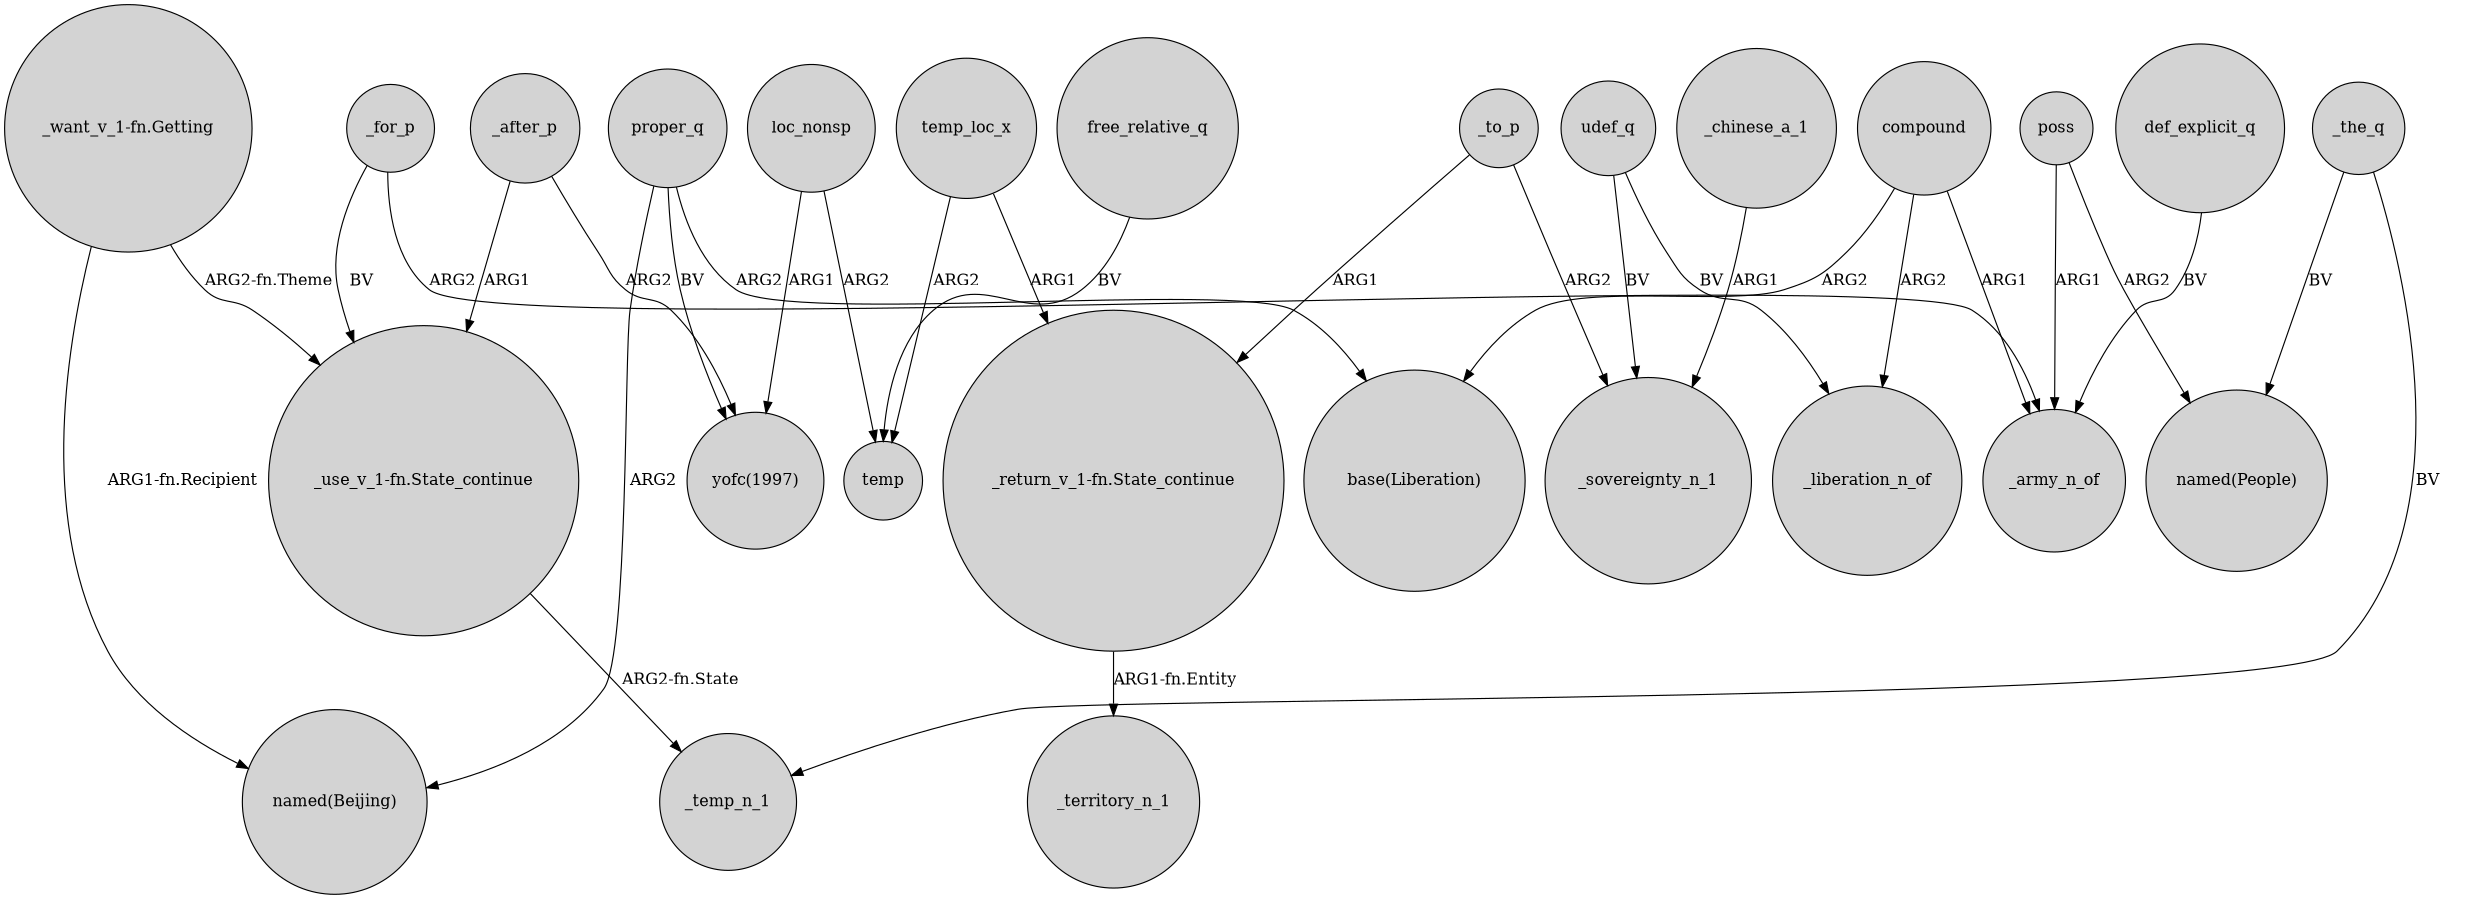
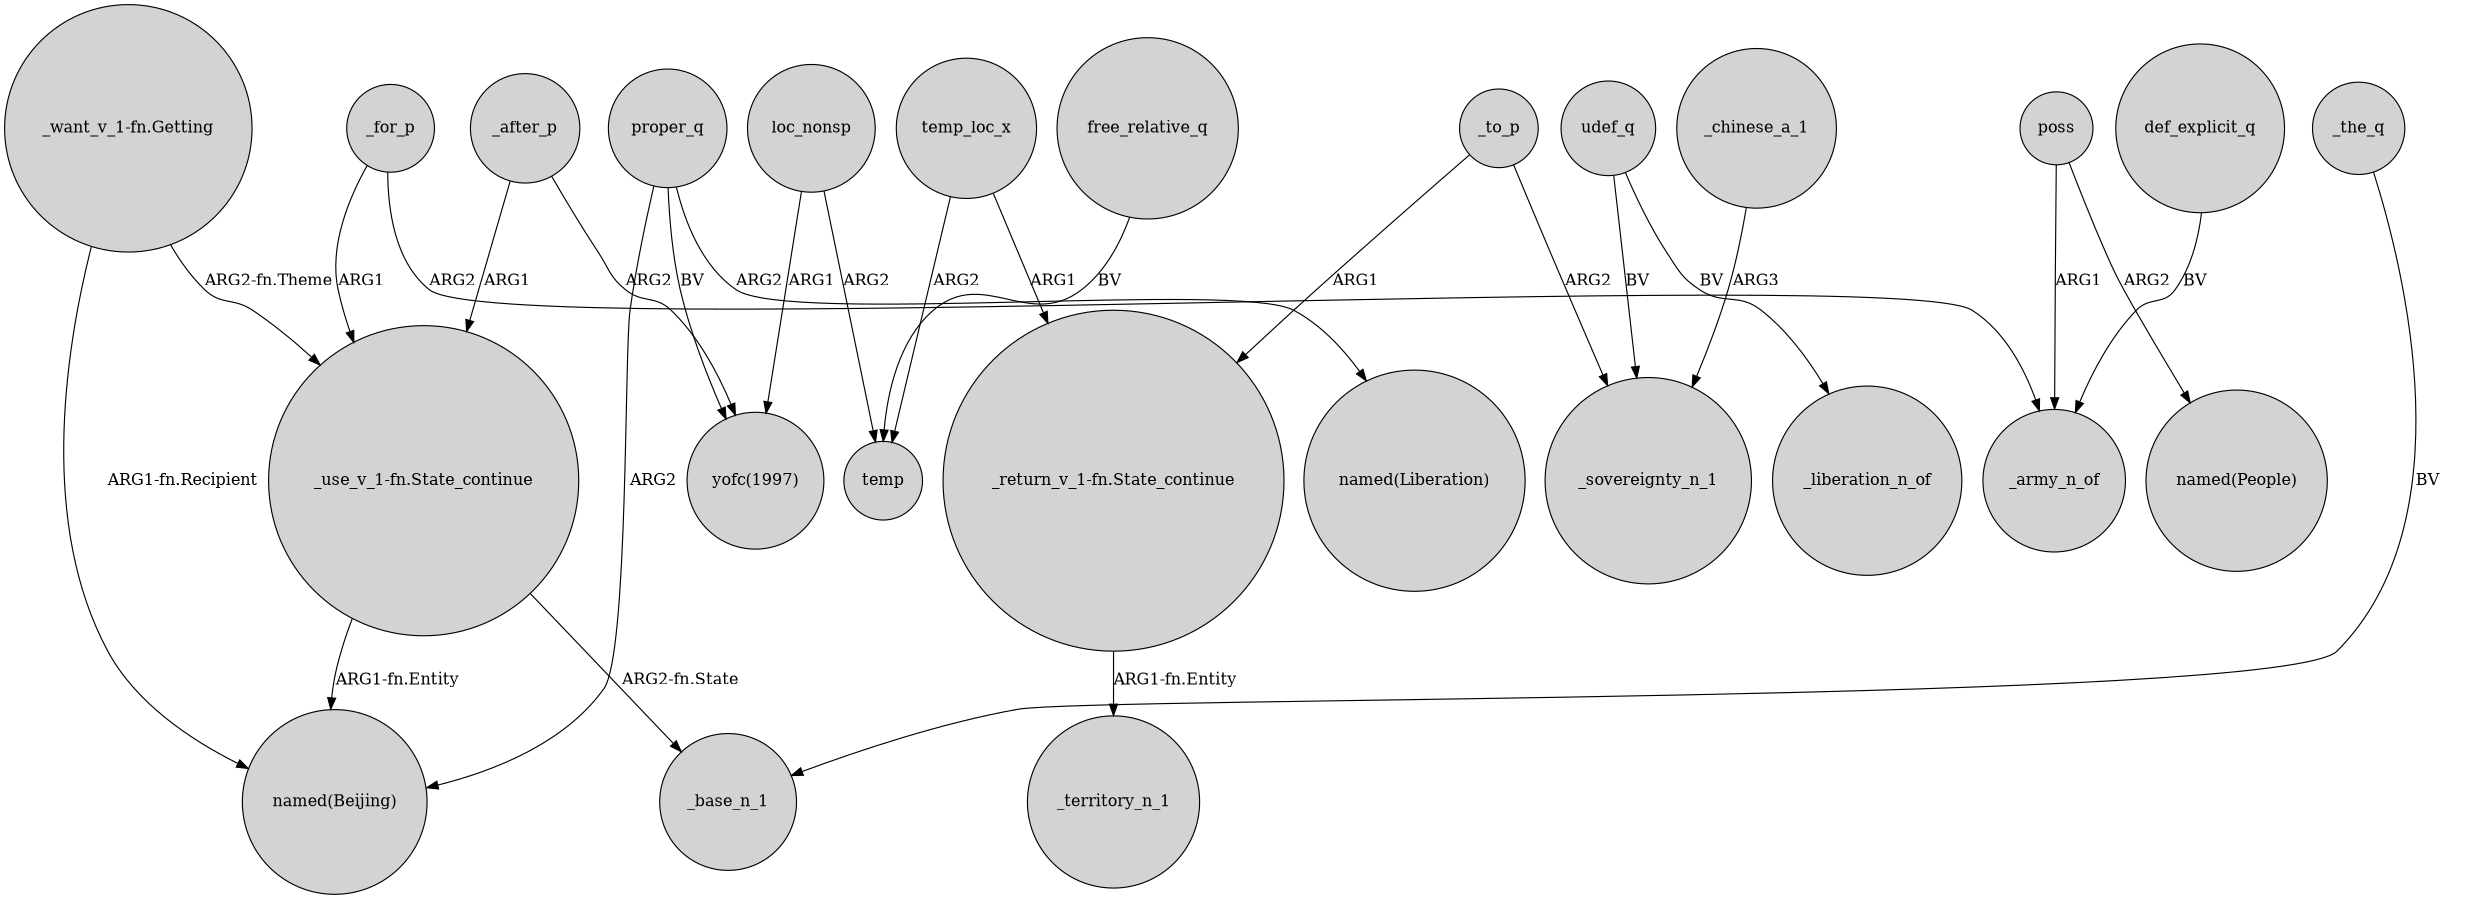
node "compound": removed
edge "_the_q" -> "named(People)": removed, label "BV"
edge "_for_p" -> "_use_v_1-fn.State_continue": label "BV" -> "ARG1"
edge "_chinese_a_1" -> "_sovereignty_n_1": label "ARG1" -> "ARG3"
node "base(Liberation)": label "base(Liberation)" -> "named(Liberation)"
edge "_use_v_1-fn.State_continue" -> "named(Beijing)": added, label "ARG1-fn.Entity"
node "_temp_n_1": label "_temp_n_1" -> "_base_n_1"
